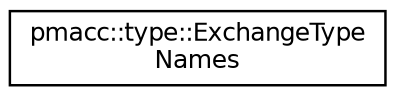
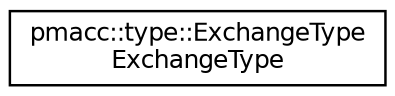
node "pmacc::type::ExchangeType Names": label "pmacc::type::ExchangeType Names" -> "pmacc::type::ExchangeType ExchangeType"
